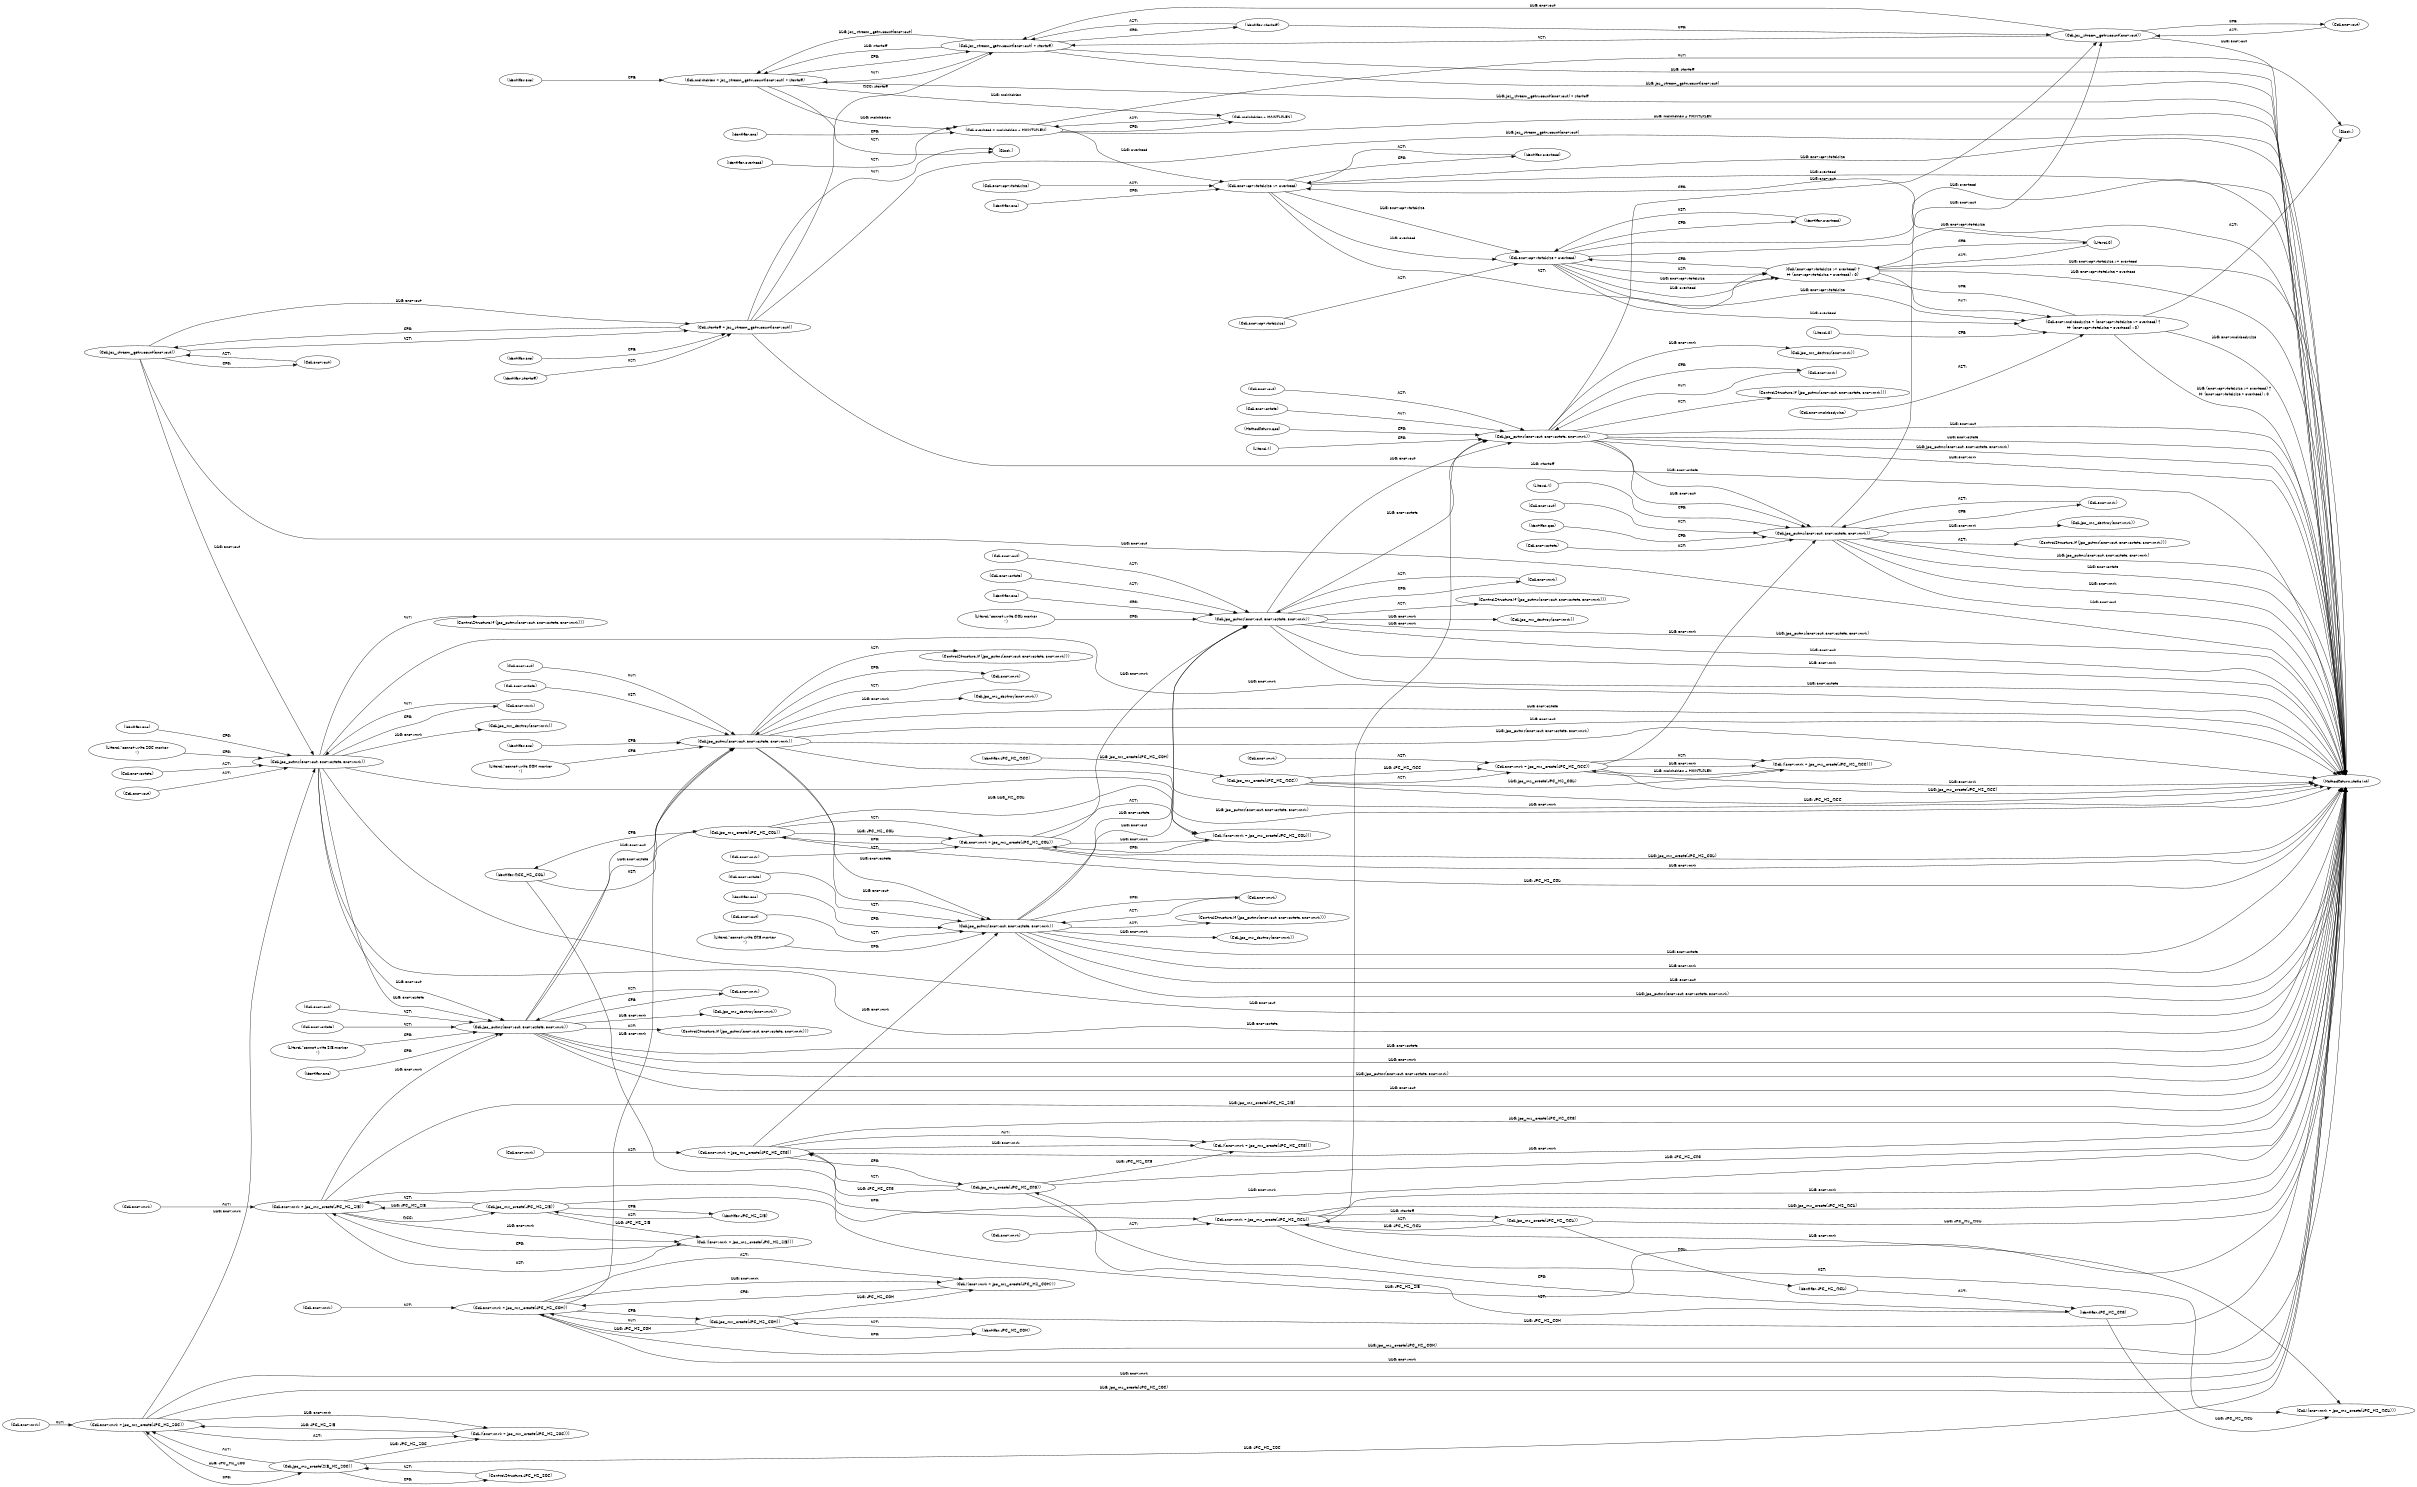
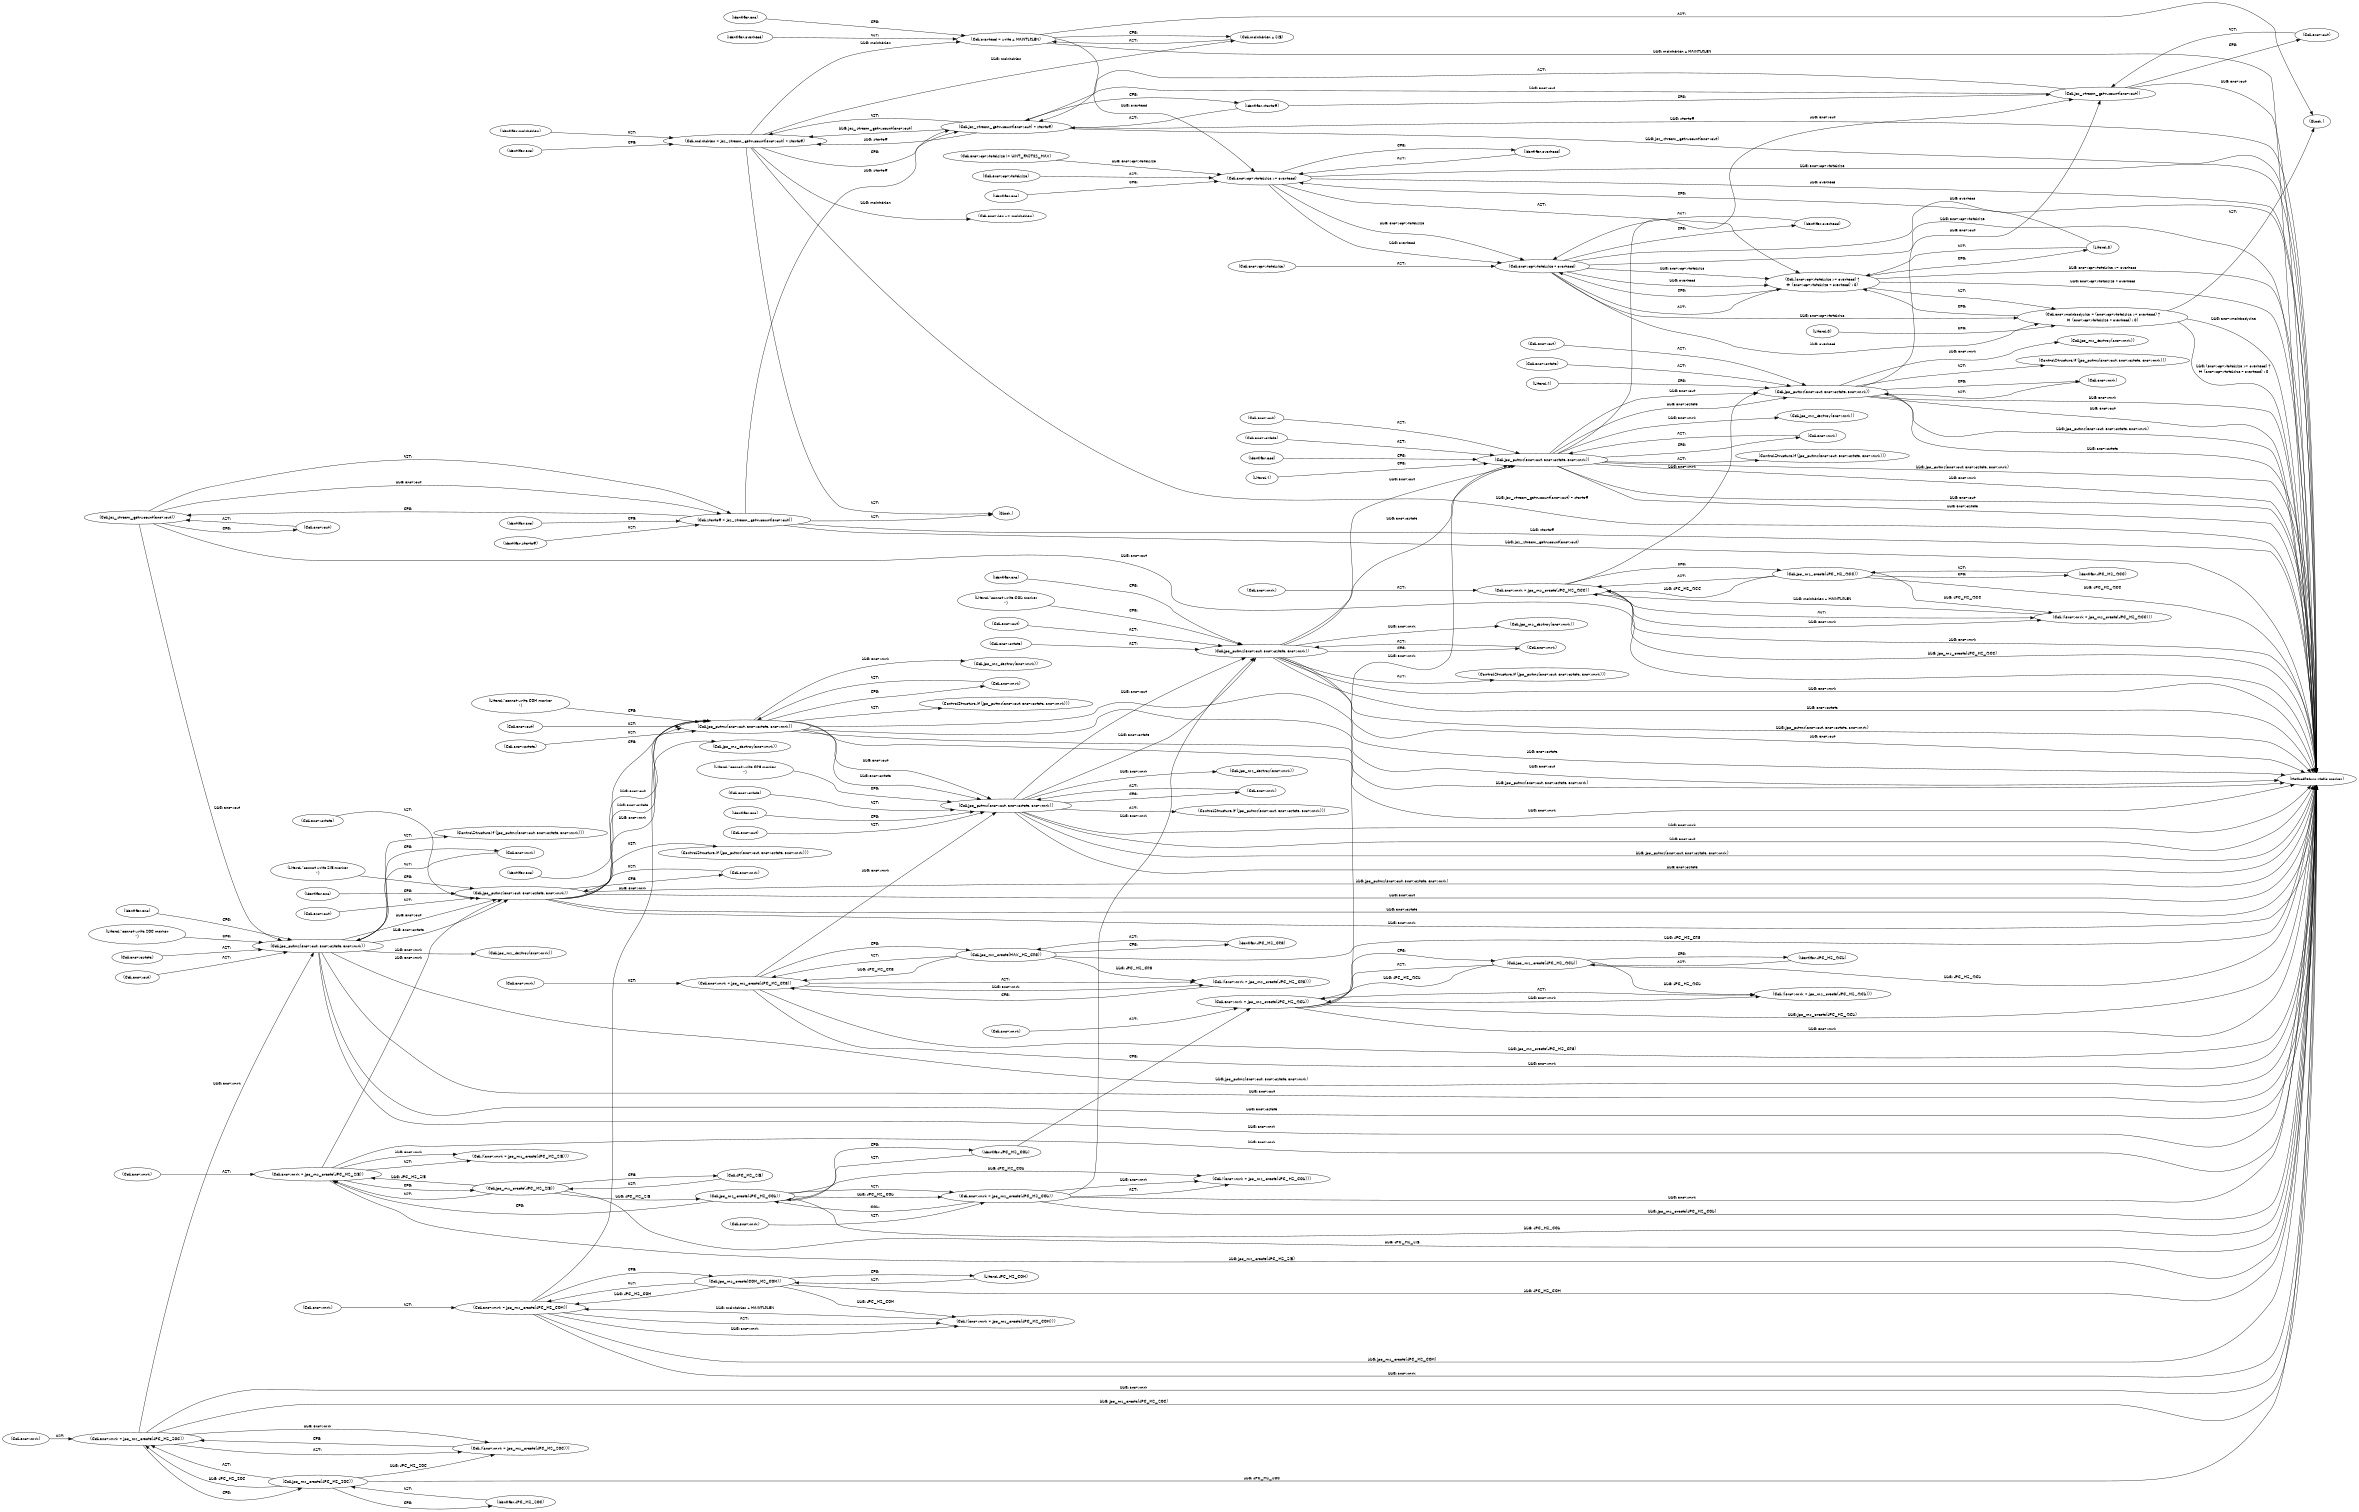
edge "(Call,startoff = jas_stream_getrwcount(enc->out))" -> "(Call,jas_stream_getrwcount(enc->out) - startoff)": label "QCC: startoff" -> "DDG: startoff"
node "(Call,mainhdrlen + MAINTLRLEN)": label "(Call,mainhdrlen + MAINTLRLEN)" -> "(Call,mainhdrlen + SIZ)"
node "(Call,overhead = mainhdrlen + MAINTLRLEN)": label "(Call,overhead = mainhdrlen + MAINTLRLEN)" -> "(Call,overhead = write + MAINTLRLEN)"
node "(Identifier,mainhdrlen)": added
node "(Call,enc->cp->totalsize != UINT_FAST32_MAX)": added
node "(Call,enc->len += mainhdrlen)": added
node "(Call,enc->mainbodysize)": removed
node "(MethodReturn,qcd)": label "(MethodReturn,qcd)" -> "(Identifier,qcd)"
node "(Identifier,qcc)": removed
edge "(Call,enc->mrk = jpc_ms_create(JPC_MS_QCC))" -> "(Call,jpc_ms_create(JPC_MS_QCC))": added, label "CFG:"
edge "(Call,jpc_ms_create(JPC_MS_QCC))" -> "(Identifier,JPC_MS_QCC)": added, label "CFG:"
edge "(Identifier,JPC_MS_QCC)" -> "(Call,jpc_ms_create(JPC_MS_QCC))": label "DDG: jpc_ms_create(JPC_MS_COM)" -> "AST: "
edge "(Call,jpc_ms_create(JPC_MS_QCC))" -> "(Call,!(enc->mrk = jpc_ms_create(JPC_MS_QCC)))": label "DDG: jpc_ms_create(JPC_MS_COD)" -> "DDG: JPC_MS_QCC"
node "(MethodReturn,static int)": label "(MethodReturn,static int)" -> "(MethodReturn,static marker)"
edge "(Call,jpc_ms_create(JPC_MS_COD))" -> "(Call,!(enc->mrk = jpc_ms_create(JPC_MS_COD)))": label "DDG: DDG_MS_COD" -> "DDG: JPC_MS_COD"
edge "(Call,enc->mrk = jpc_ms_create(JPC_MS_COD))" -> "(Call,jpc_ms_create(JPC_MS_COD))": label "CFG: " -> "COD: "
edge "(Call,!(enc->mrk = jpc_ms_create(JPC_MS_COD)))" -> "(Call,enc->mrk = jpc_ms_create(JPC_MS_COD))": removed, label "CFG:"
node "(Identifier,QCC_MS_COD)": label "(Identifier,QCC_MS_COD)" -> "(Identifier,JPC_MS_COD)"
edge "(Call,!(enc->mrk = jpc_ms_create(JPC_MS_CRG)))" -> "(Call,enc->mrk = jpc_ms_create(JPC_MS_CRG))": added, label "CFG:"
node "(Call,jpc_ms_create(JPC_MS_CRG))": label "(Call,jpc_ms_create(JPC_MS_CRG))" -> "(Call,jpc_ms_create(MAX_MS_CRG))"
edge "(Call,enc->mrk = jpc_ms_create(JPC_MS_QCD))" -> "(Call,jpc_ms_create(JPC_MS_QCD))": label "DDG: startoff" -> "CFG: "
node "(Identifier,JPC_MS_SIZ)": label "(Identifier,JPC_MS_SIZ)" -> "(Call,JPC_MS_SIZ)"
edge "(Call,enc->mrk = jpc_ms_create(JPC_MS_SIZ))" -> "(Call,jpc_ms_create(JPC_MS_SIZ))": label "QCC: " -> "CFG: "
edge "(Call,jpc_ms_create(JPC_MS_SIZ))" -> "(Call,!(enc->mrk = jpc_ms_create(JPC_MS_SIZ)))": now "(Call,jpc_ms_create(JPC_MS_SIZ))" -> "(Call,jpc_ms_create(JPC_MS_COD))"
edge "(Call,jpc_ms_create(JPC_MS_QCD))" -> "(Identifier,JPC_MS_QCD)": label "COD: " -> "CFG: "
edge "(Call,!(enc->mrk = jpc_ms_create(JPC_MS_SIZ)))" -> "(Call,enc->mrk = jpc_ms_create(JPC_MS_SIZ))": now "(Call,jpc_ms_create(JPC_MS_COD))" -> "(Call,enc->mrk = jpc_ms_create(JPC_MS_SIZ))"
edge "(Call,!(enc->mrk = jpc_ms_create(JPC_MS_COM)))" -> "(Call,enc->mrk = jpc_ms_create(JPC_MS_COM))": label "CFG: " -> "DDG: mainhdrlen + MAINTLRLEN"
edge "(Identifier,JPC_MS_QCD)" -> "(Identifier,JPC_MS_CRG)": now "(Identifier,JPC_MS_QCD)" -> "(Call,jpc_ms_create(JPC_MS_QCD))"
node "(Call,jpc_ms_create(JPC_MS_COM))": label "(Call,jpc_ms_create(JPC_MS_COM))" -> "(Call,jpc_ms_create(COM_MS_COM))"
node "(Identifier,JPC_MS_COM)": label "(Identifier,JPC_MS_COM)" -> "(Literal,JPC_MS_COM)"
edge "(Identifier,JPC_MS_CRG)" -> "(Call,!(enc->mrk = jpc_ms_create(JPC_MS_QCD)))": now "(Call,jpc_ms_create(JPC_MS_QCD))" -> "(Call,!(enc->mrk = jpc_ms_create(JPC_MS_QCD)))"
edge "(Call,!(enc->mrk = jpc_ms_create(JPC_MS_SOC)))" -> "(Call,enc->mrk = jpc_ms_create(JPC_MS_SOC))": label "DDG: JPC_MS_SIZ" -> "CFG: "
node "(Call,jpc_ms_create(SIZ_MS_SOC))": label "(Call,jpc_ms_create(SIZ_MS_SOC))" -> "(Call,jpc_ms_create(JPC_MS_SOC))"
node "(ControlStructure,JPC_MS_SOC)": label "(ControlStructure,JPC_MS_SOC)" -> "(Identifier,JPC_MS_SOC)"
